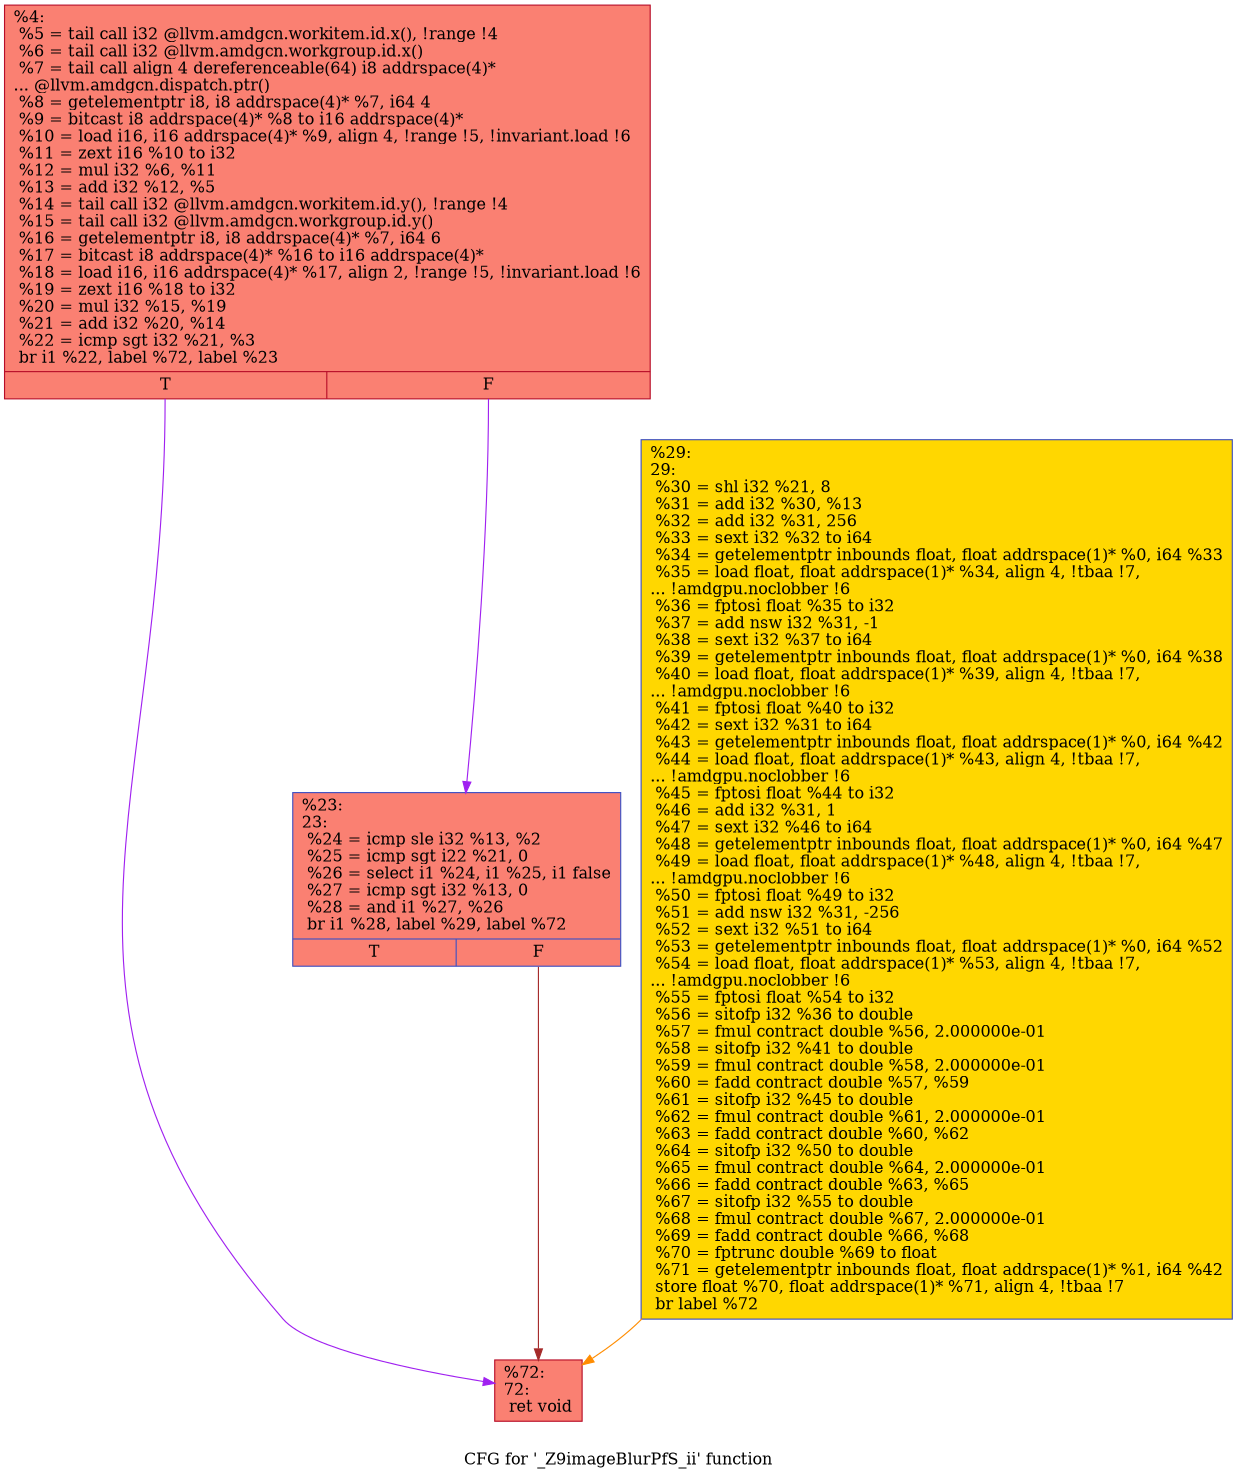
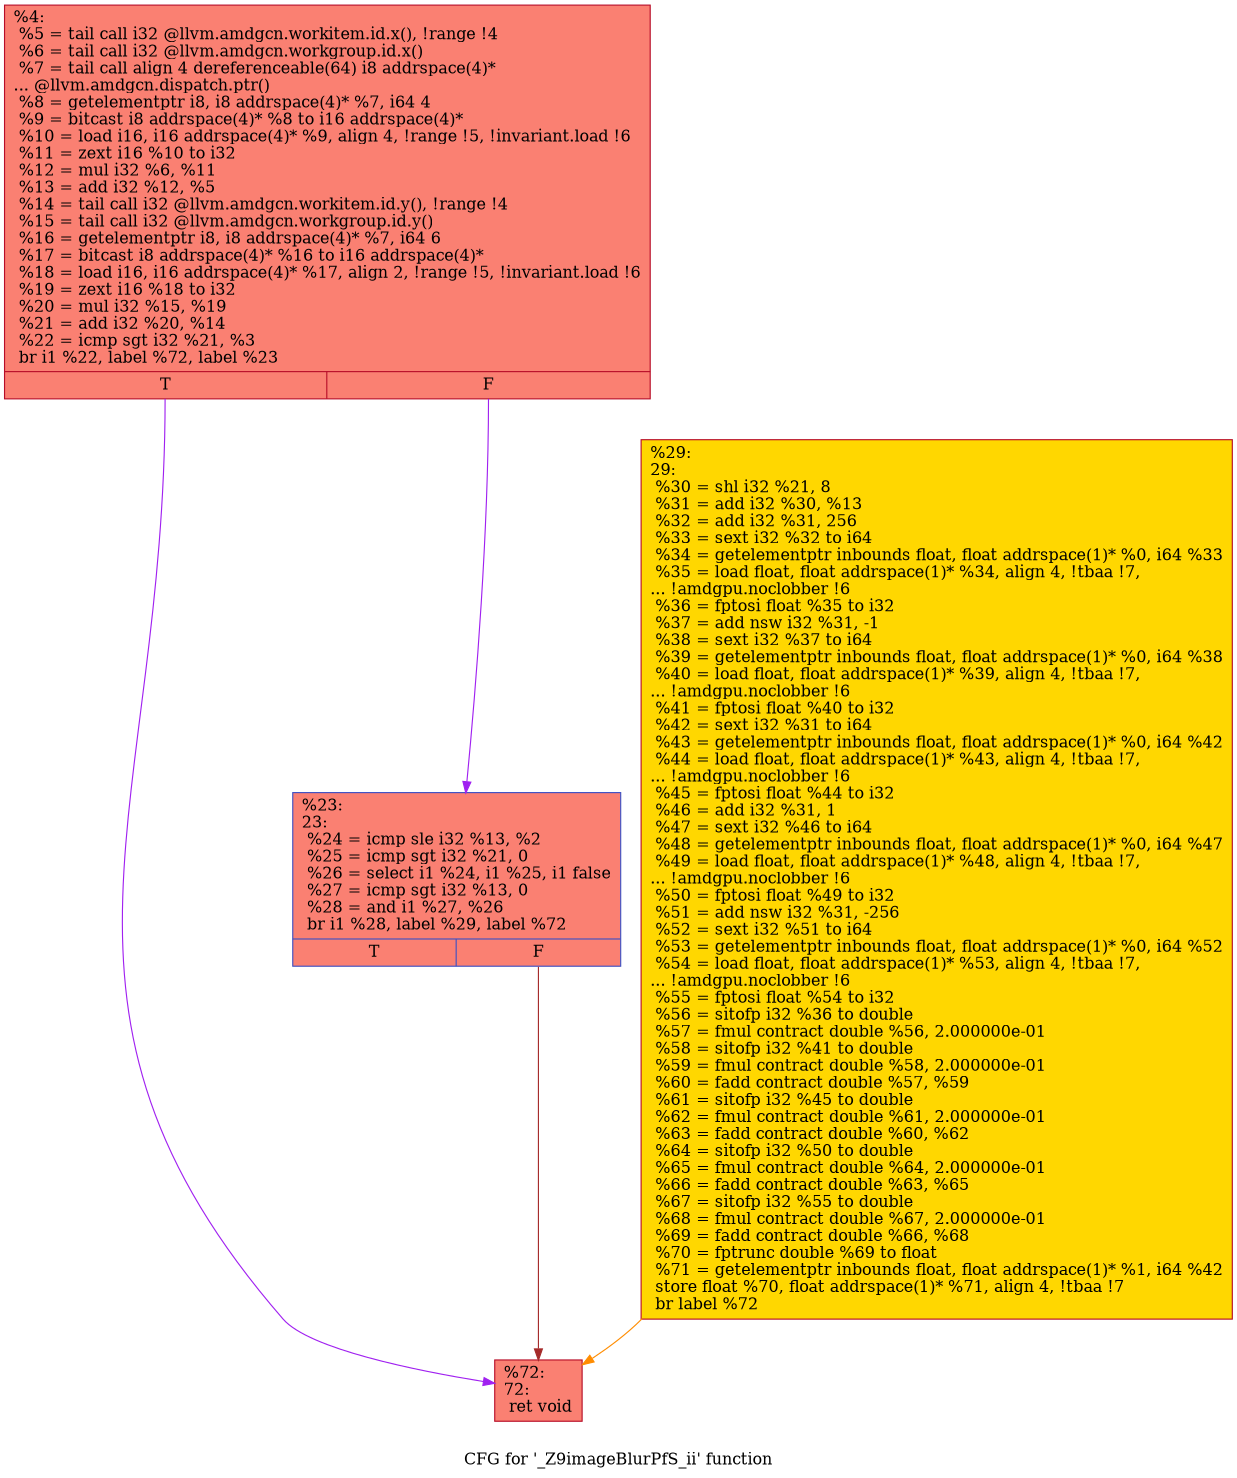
node "%23:": text "%25 = icmp sgt i22 %21, 0" -> "%25 = icmp sgt i32 %21, 0"
node "%29:": color #3d50c3ff -> #b70d28ff
